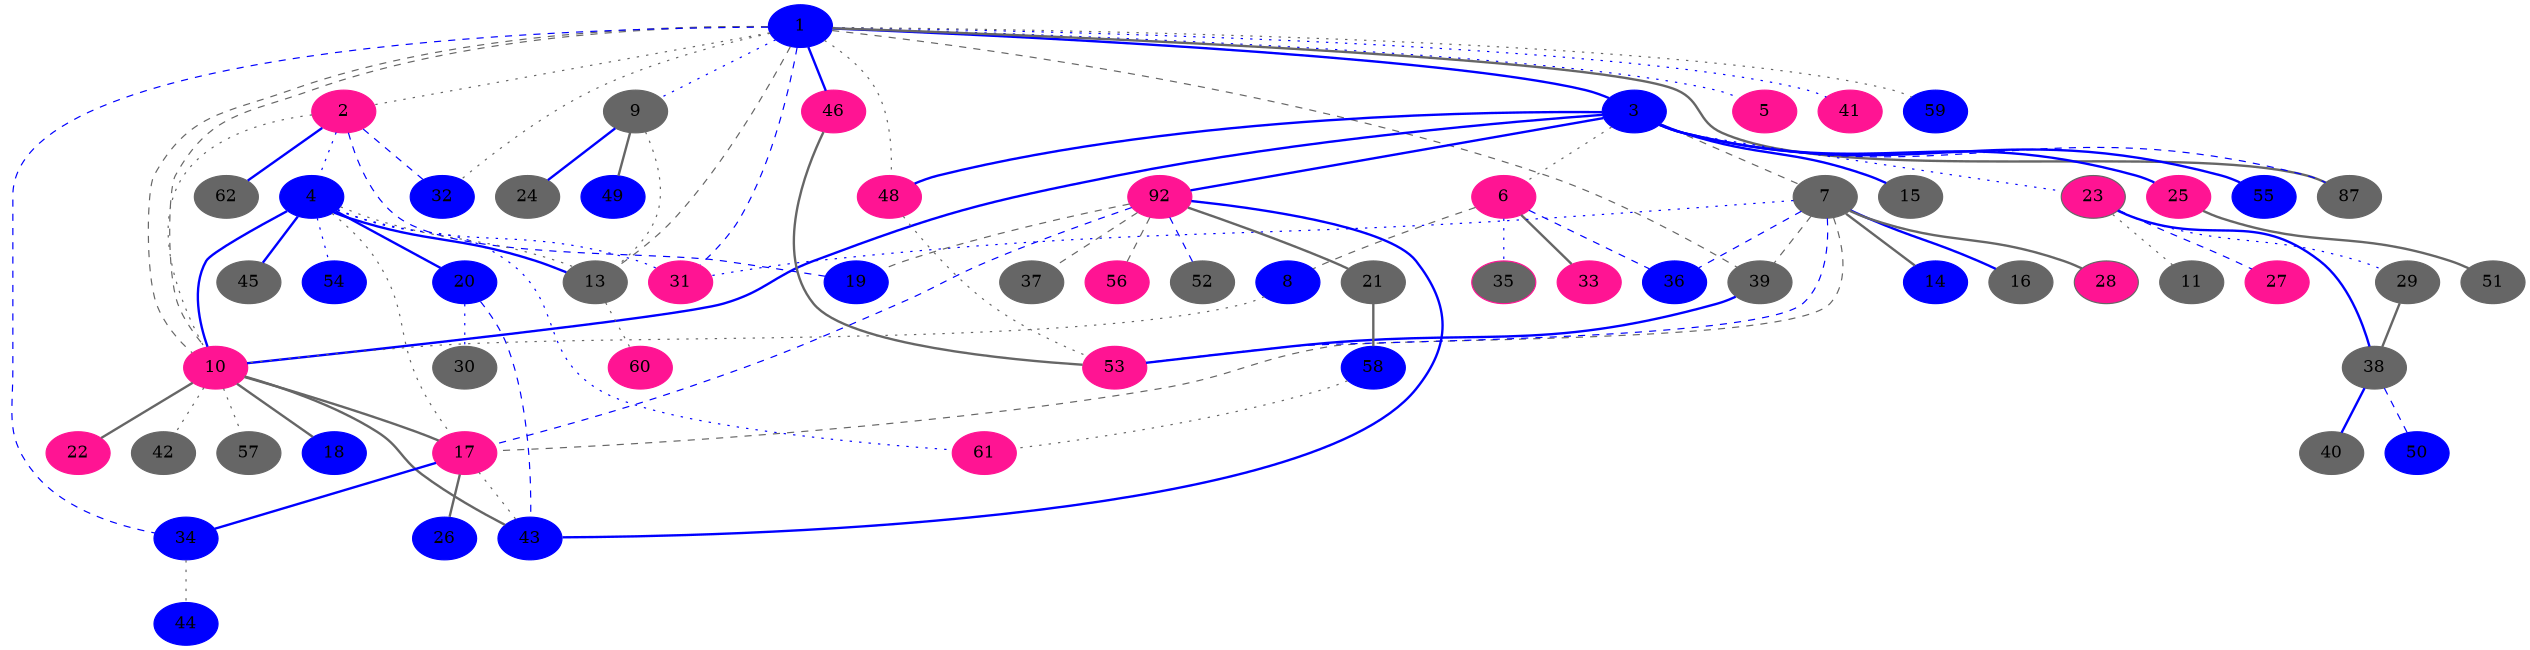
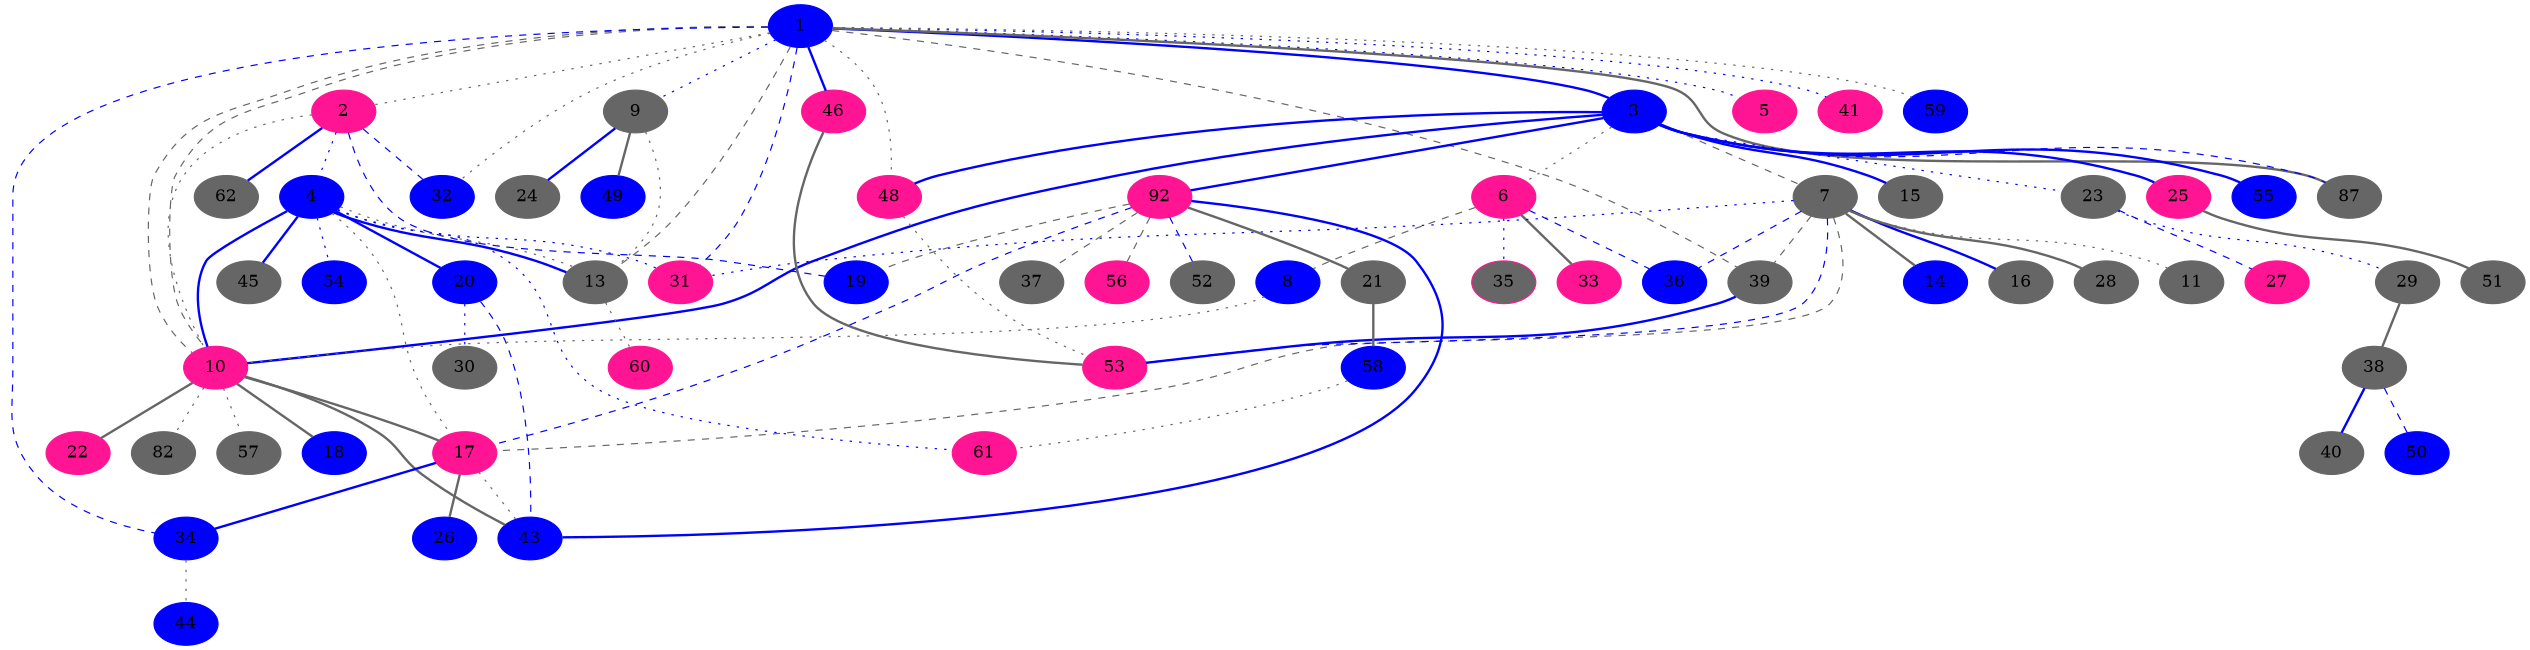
node "23": fillcolor deeppink -> gray40
edge "23" -- "38": removed
edge "23" -- "11": now "7" -- "11"
node "28": fillcolor deeppink -> gray40
node "42": label "42" -> "82"
